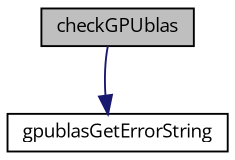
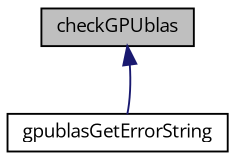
edge "checkGPUblas" -> "gpublasGetErrorString": reversed
